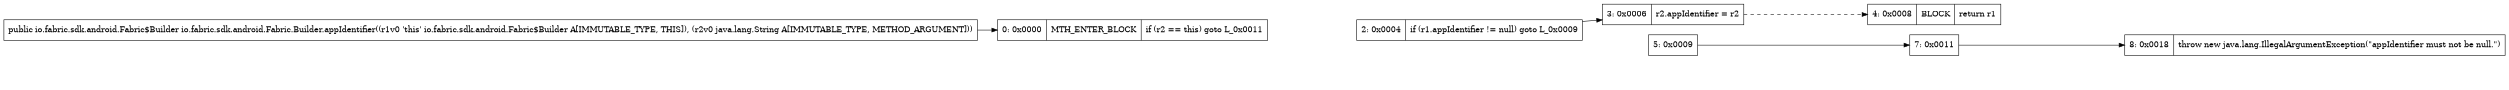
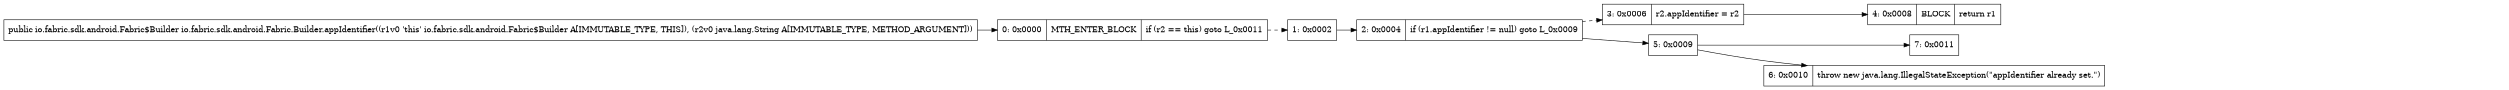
edge "3: 0x0006" -> "4: 0x0008": style dashed -> solid
edge "2: 0x0004" -> "3: 0x0006": style solid -> dashed
node "1: 0x0002": added
edge "2: 0x0004" -> "5: 0x0009": added
node "8: 0x0018": removed
node "6: 0x0010": added
